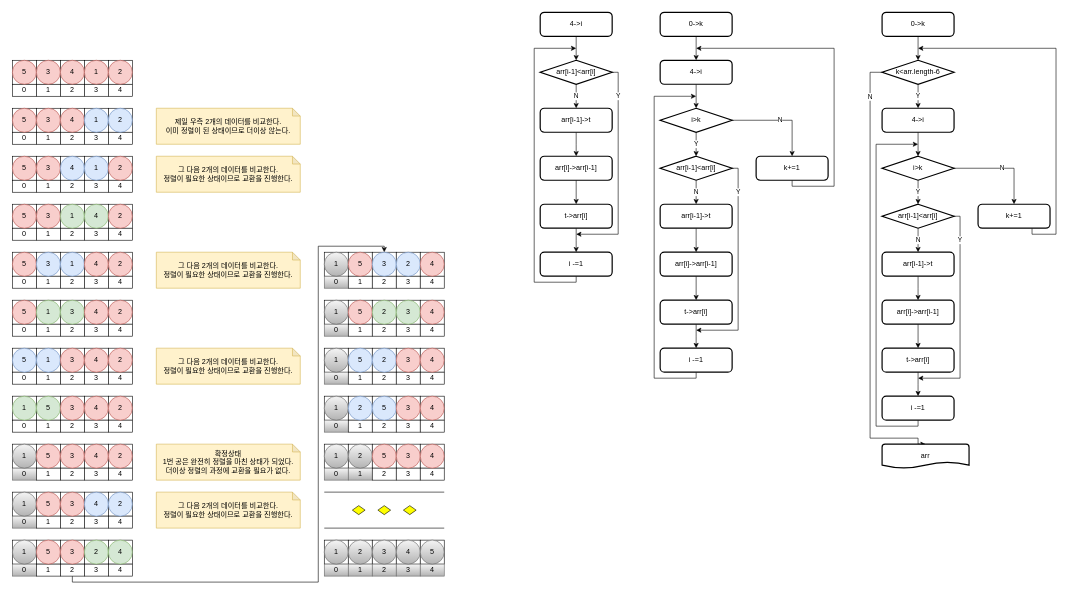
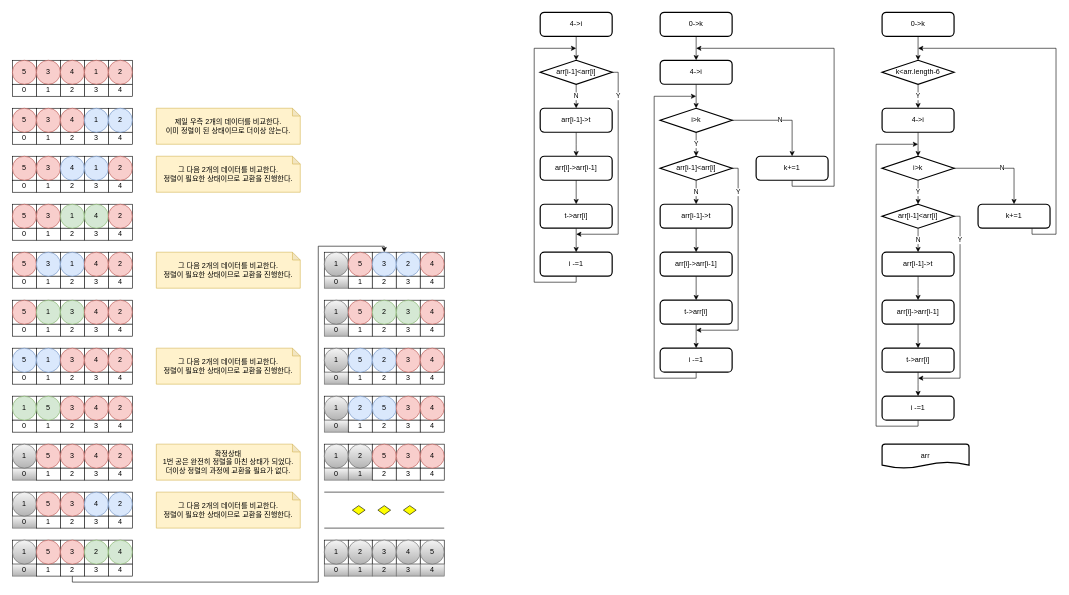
edge "k<arr.length-6" -> "arr": removed, label "N"
